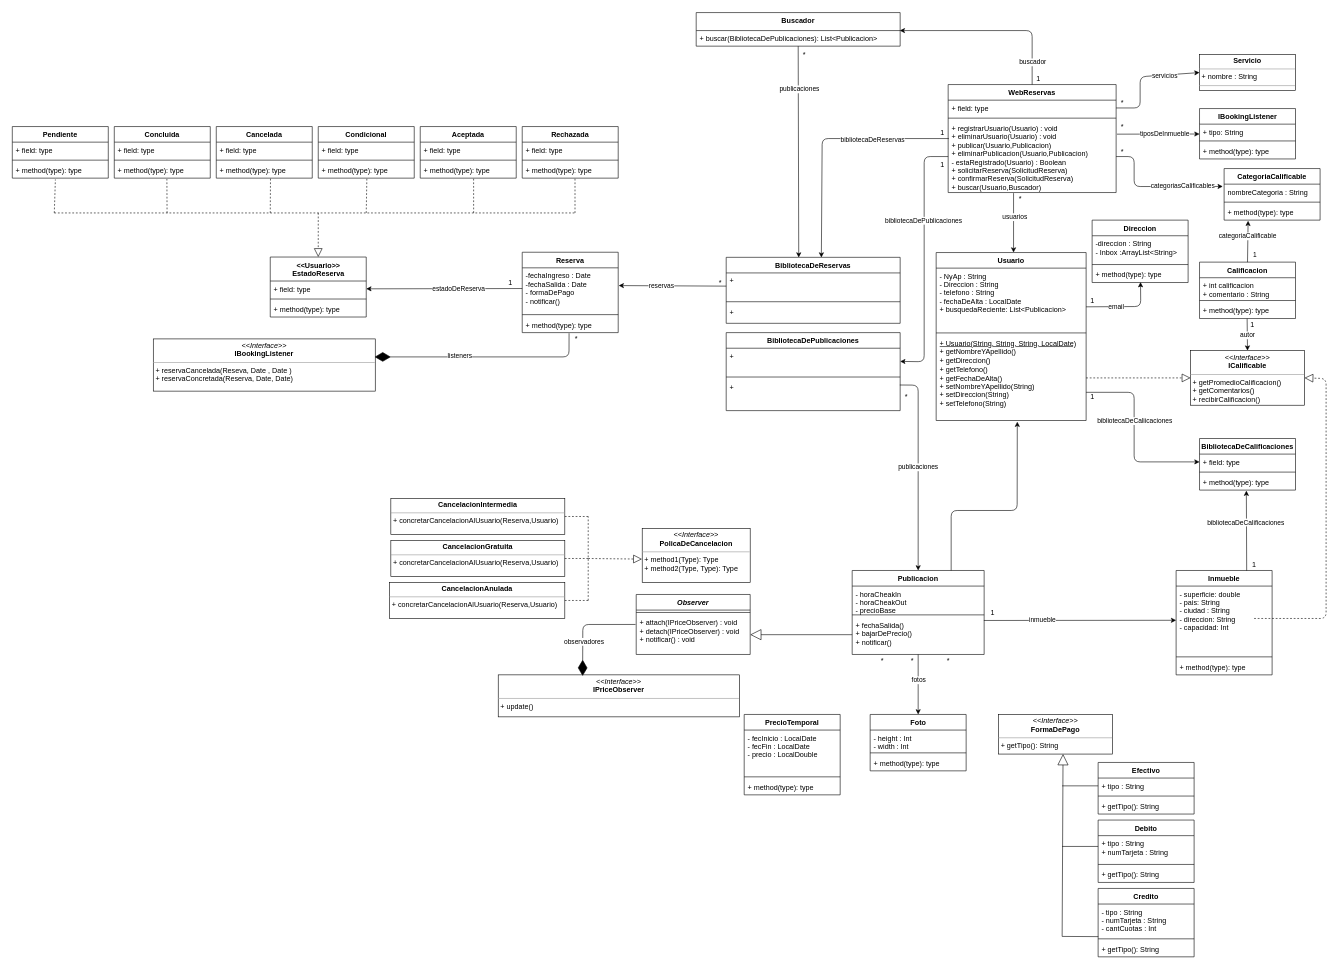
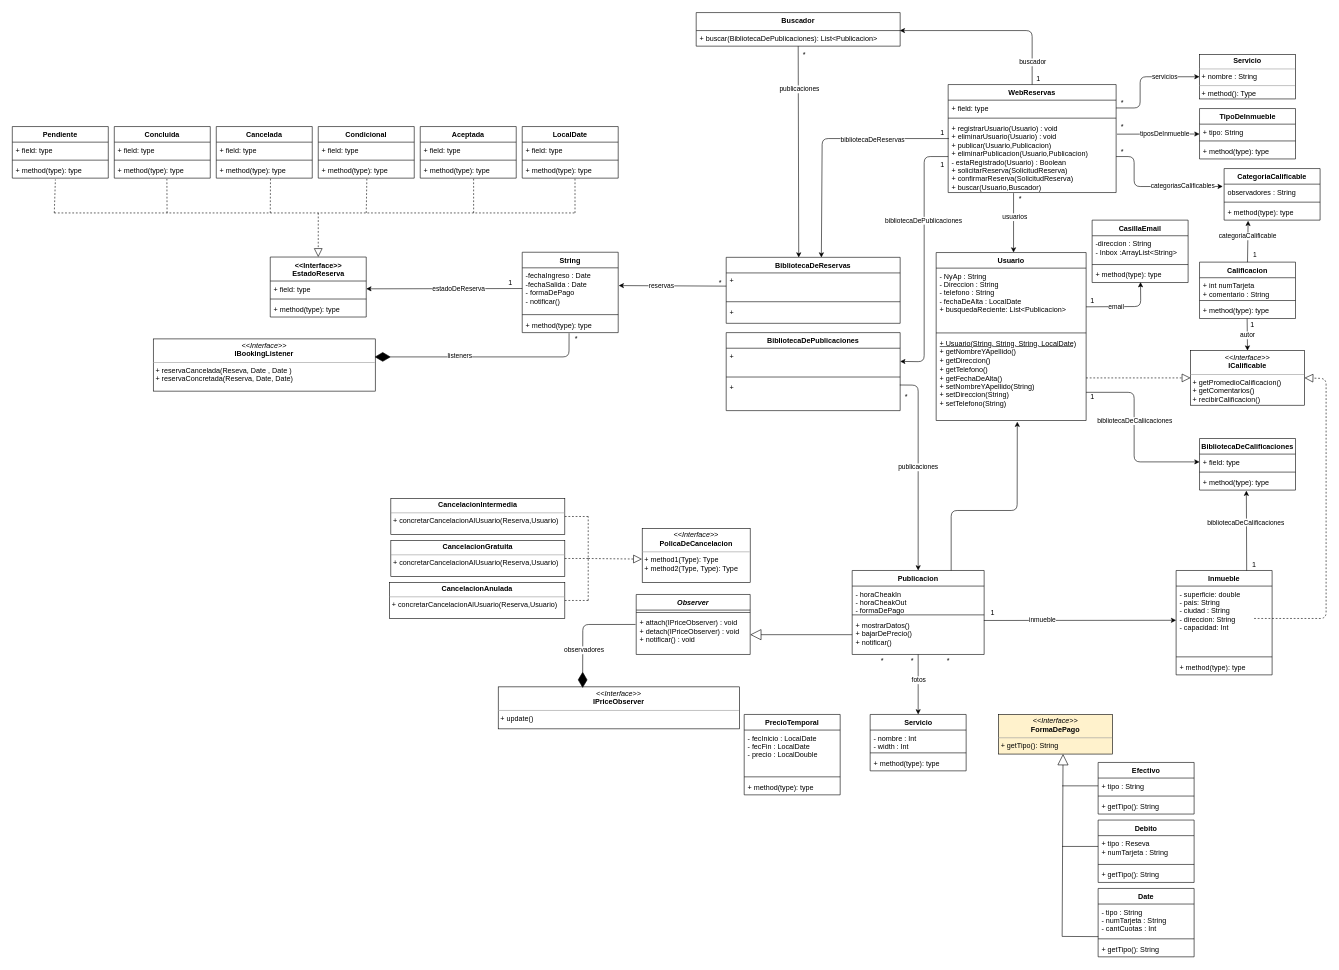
node "Servicio + nombre : String + method(): Type": size 96x36 -> 96x44
node "IBookingListener": label "IBookingListener" -> "TipoDeInmueble"
node "Rechazada": label "Rechazada" -> "LocalDate"
node "nombreCategoria : String": label "nombreCategoria : String" -> "observadores : String"
node "Direccion": label "Direccion" -> "CasillaEmail"
node "Reserva": label "Reserva" -> "String"
node "<<Usuario>> EstadoReserva": label "<<Usuario>> EstadoReserva" -> "<<Interface>> EstadoReserva"
node "+ int calificacion + comentario : String": label "+ int calificacion + comentario : String" -> "+ int numTarjeta + comentario : String"
node "- horaCheakIn - horaCheakOut - precioBase": label "- horaCheakIn - horaCheakOut - precioBase" -> "- horaCheakIn - horaCheakOut - formaDePago"
node "+ fechaSalida() + bajarDePrecio() + notificar()": label "+ fechaSalida() + bajarDePrecio() + notificar()" -> "+ mostrarDatos() + bajarDePrecio() + notificar()"
node "<<Interface>> IPriceObserver + update()": moved (619, 696) -> (619, 708)
node "Foto": label "Foto" -> "Servicio"
node "<<Interface>> FormaDePago + getTipo(): String": fillcolor #ffffff -> #fff2cc
node "- height : Int - width : Int": label "- height : Int - width : Int" -> "- nombre : Int - width : Int"
node "+ tipo : String + numTarjeta : String": label "+ tipo : String + numTarjeta : String" -> "+ tipo : Reseva + numTarjeta : String"
node "Credito": label "Credito" -> "Date"
